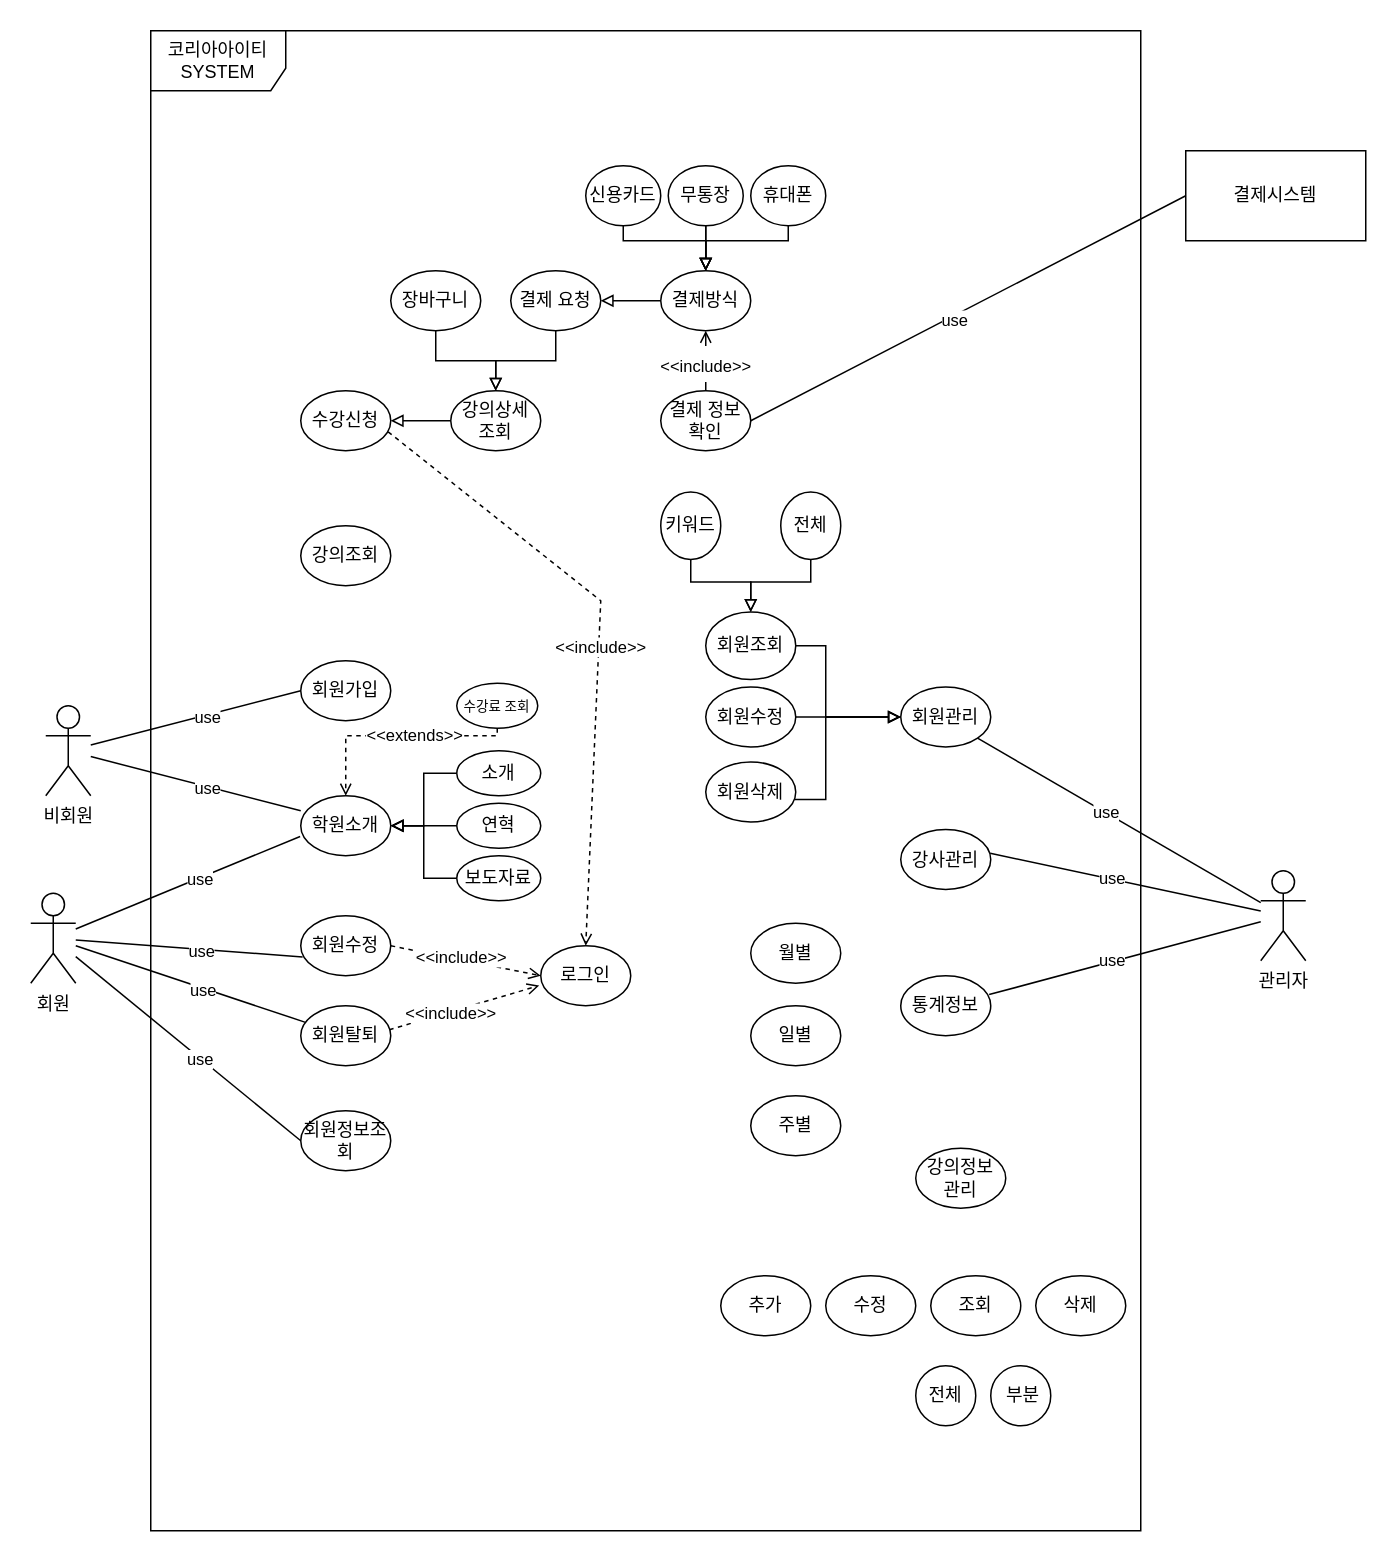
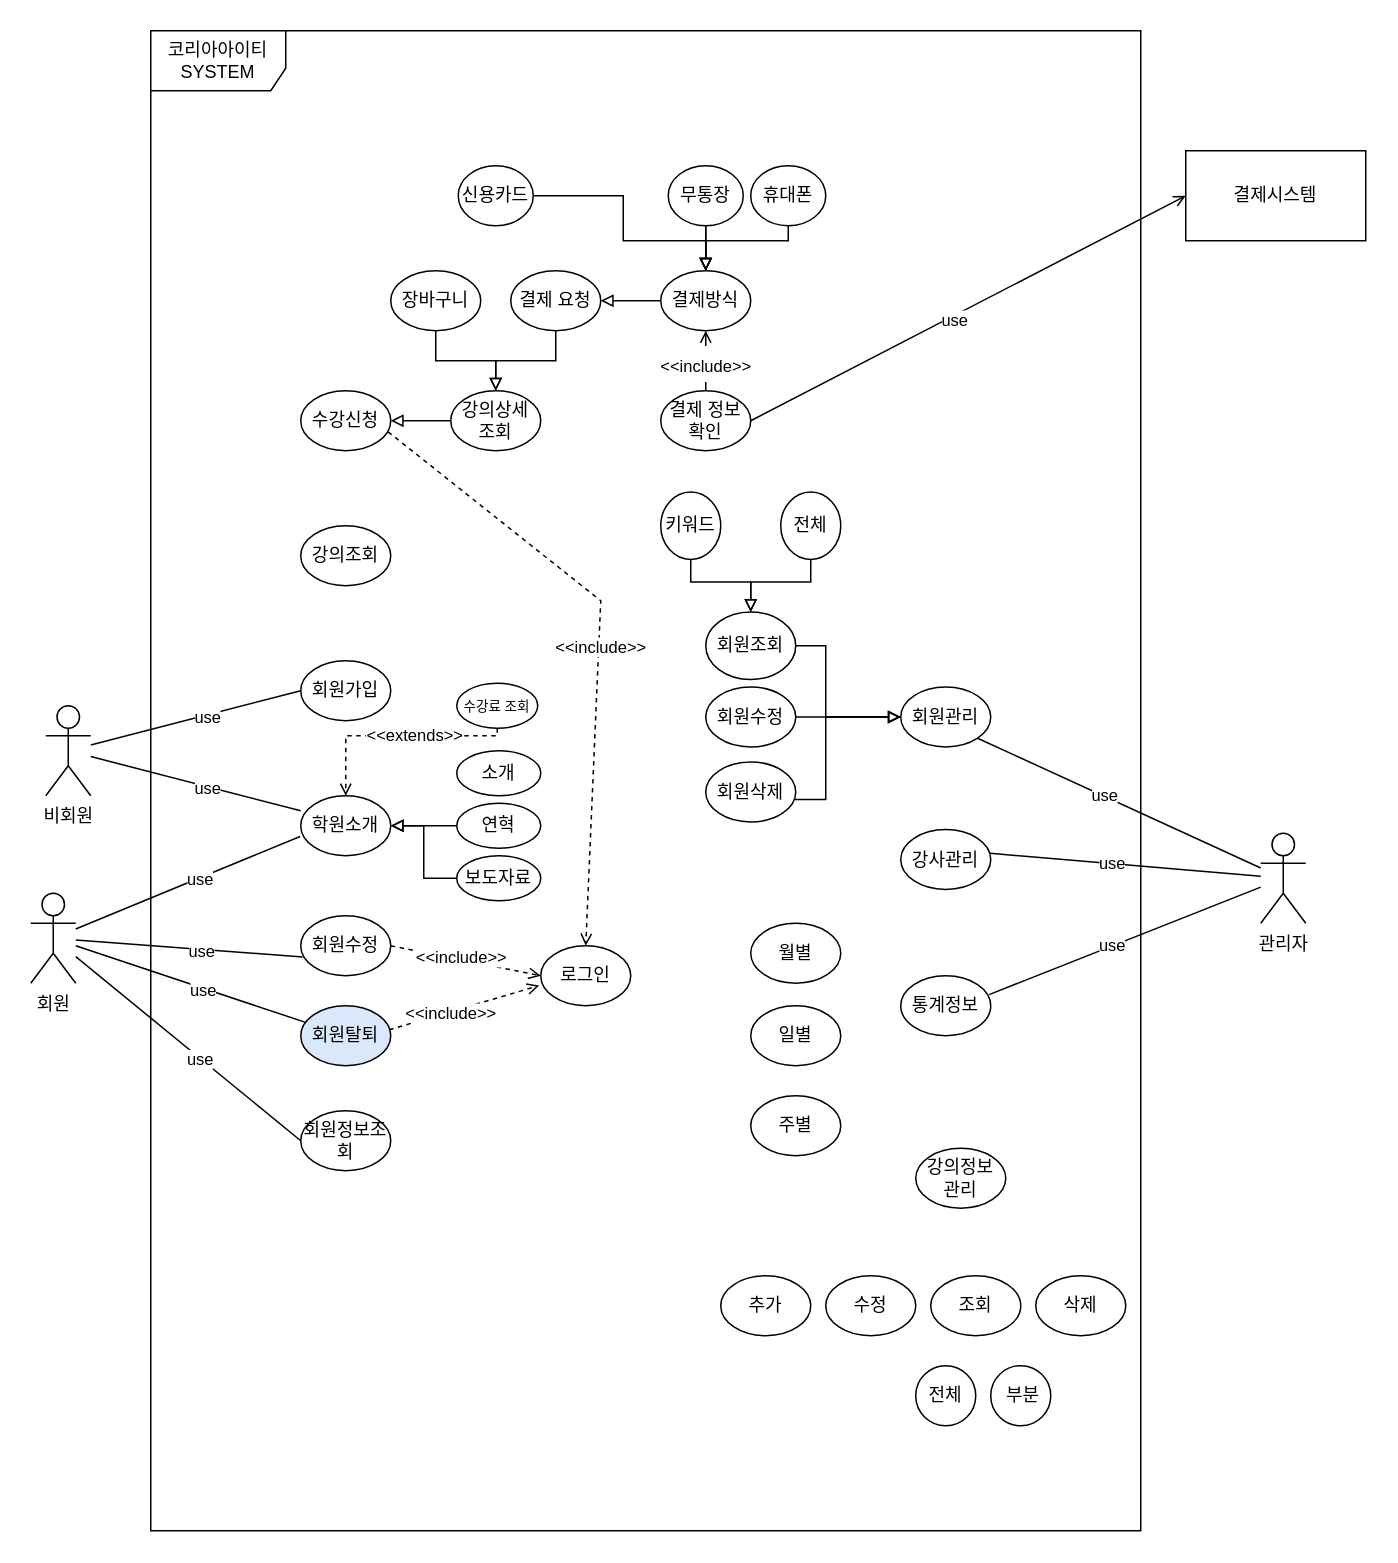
node "신용카드": moved (623, 196) -> (496, 196)
edge "결제시스템" -- "결제 정보 확인": arrowhead none -> open
edge "소개" -> "학원소개": removed
node "관리자": moved (1283, 916) -> (1283, 878)
node "회원탈퇴": fillcolor #ffffff -> #dae8fc
